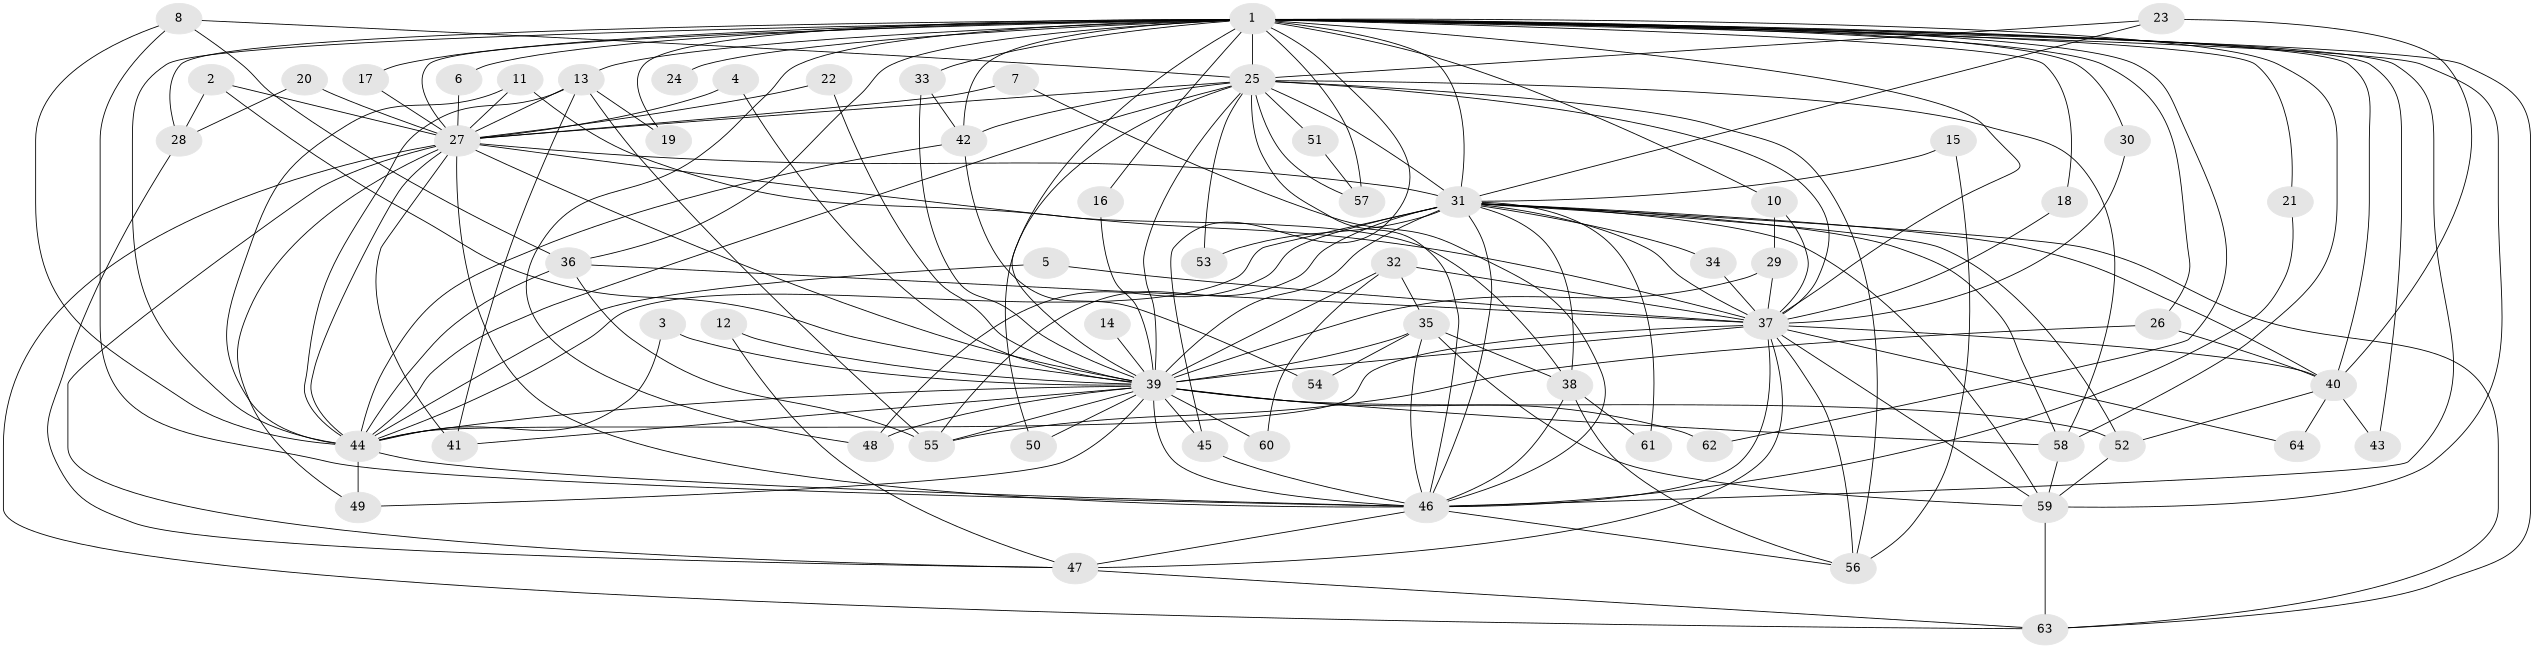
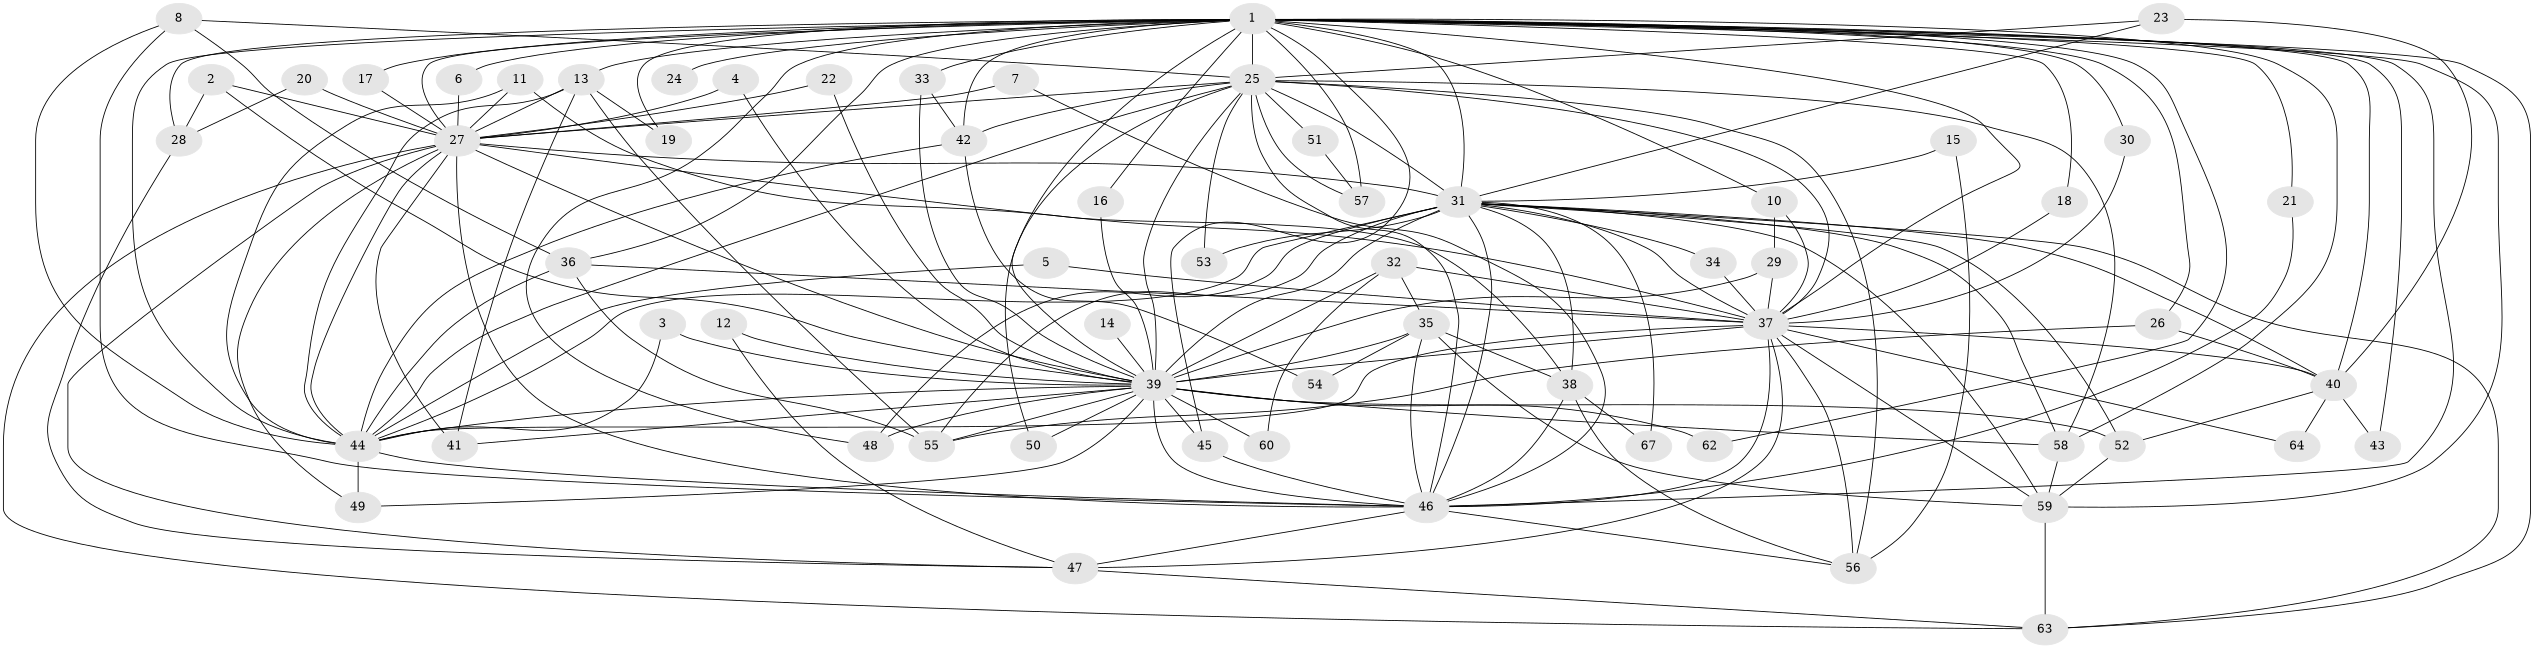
node "61": label "61" -> "67"
